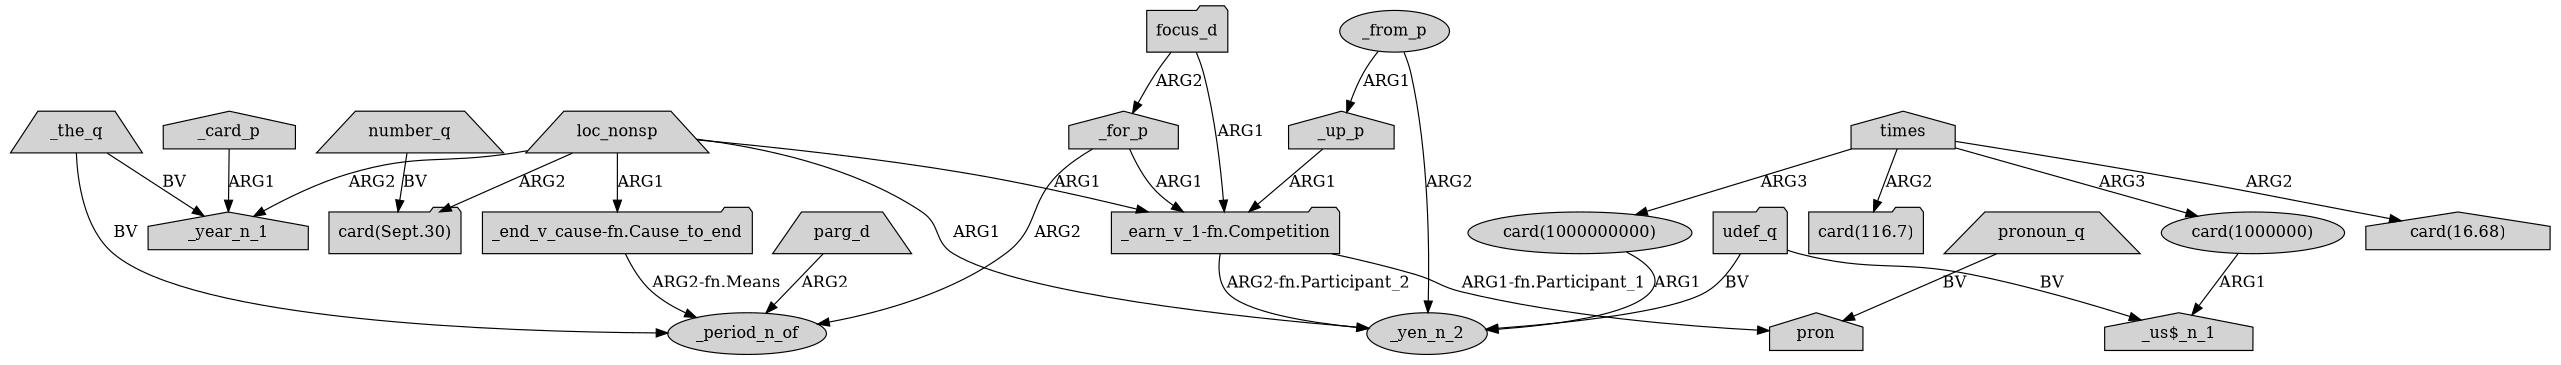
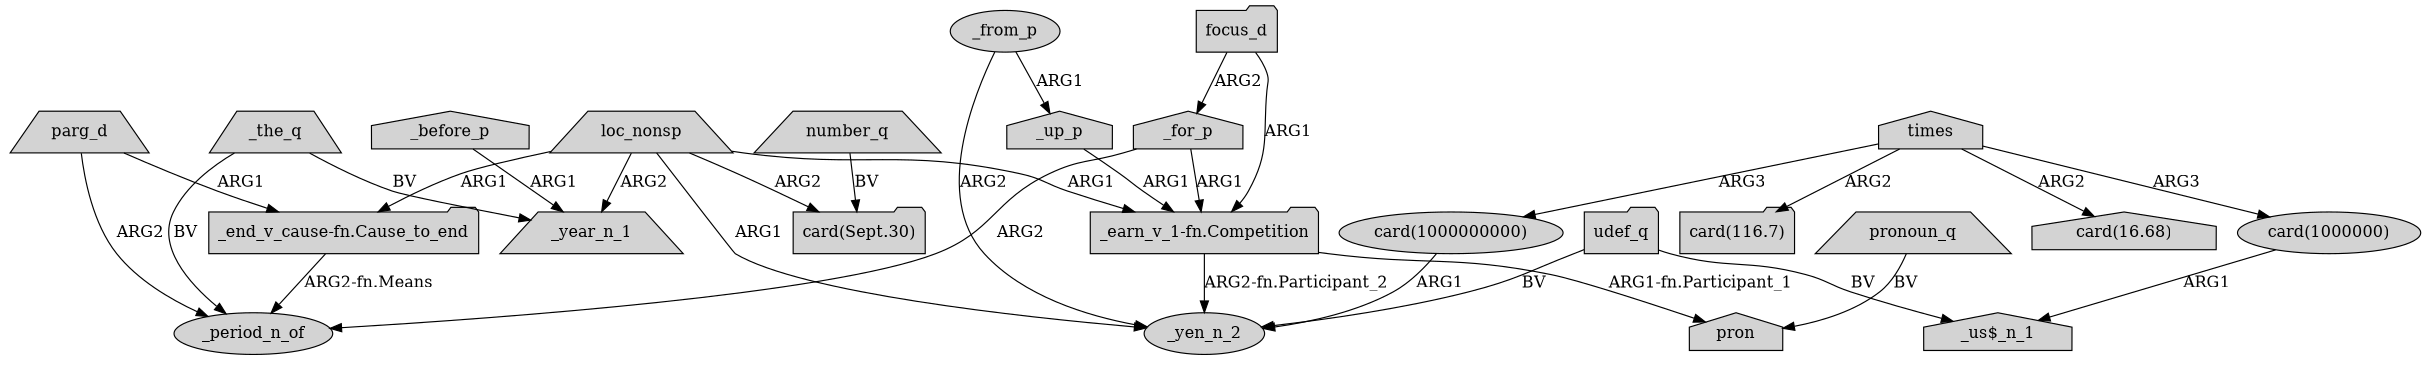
node "_card_p": label "_card_p" -> "_before_p"
edge "parg_d" -> "_end_v_cause-fn.Cause_to_end": added, label "ARG1"
node "_year_n_1": shape house -> trapezium
